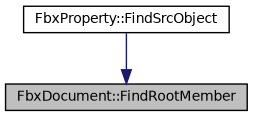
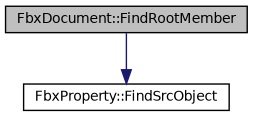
edge "FbxProperty::FindSrcObject" -> "FbxDocument::FindRootMember": reversed
